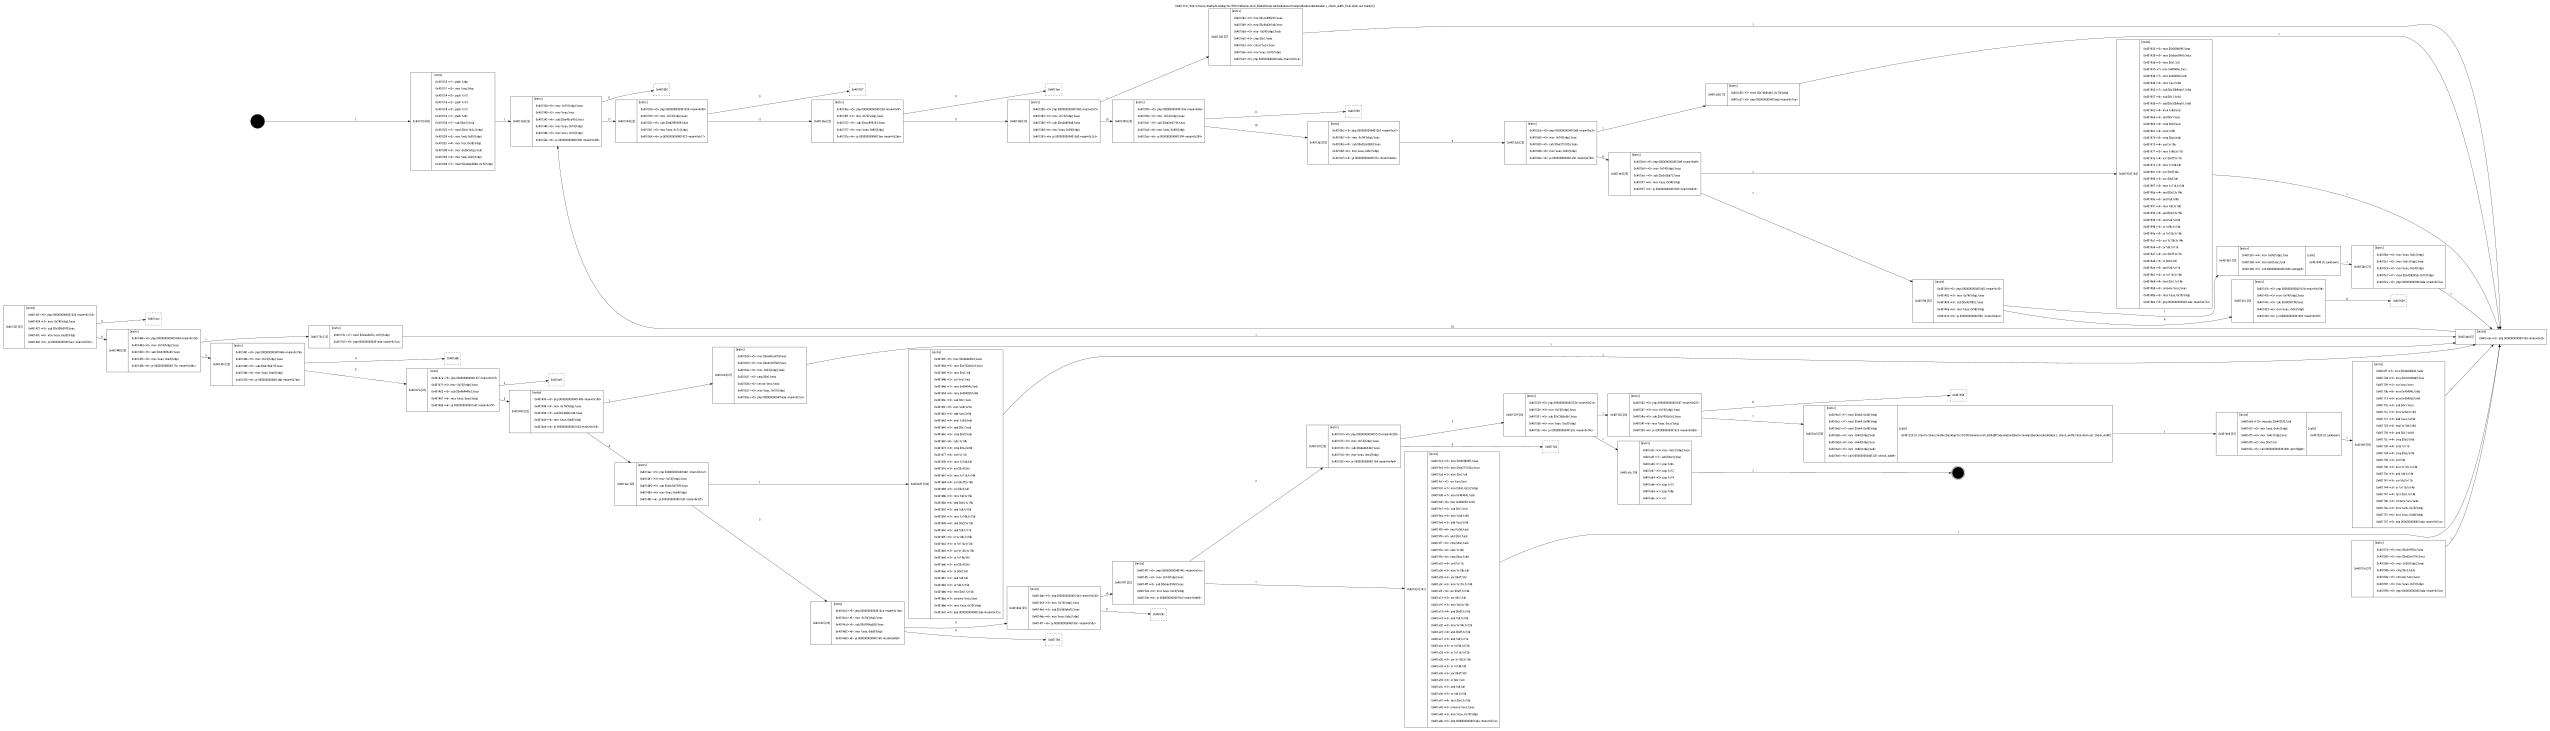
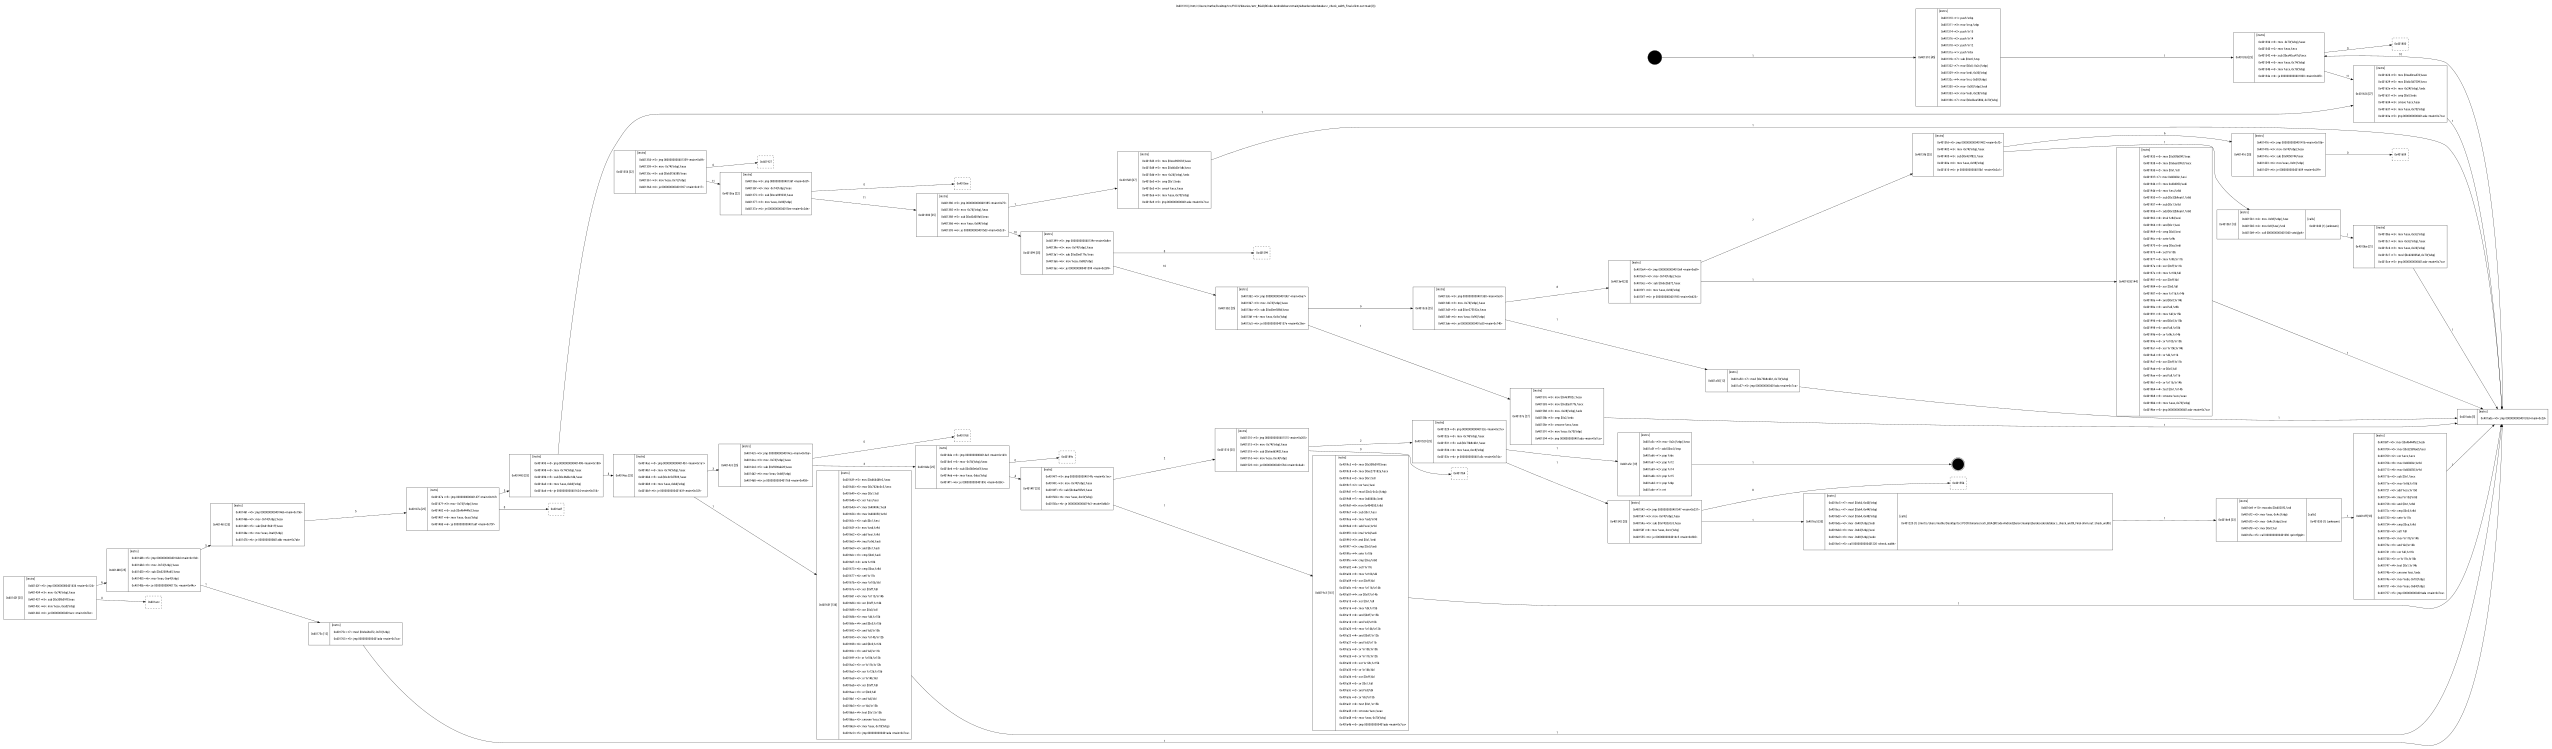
edge "0x40133d [23]" -> "0x401354 [22]": now "0x40133d [23]" -> "0x401624 [27]"
node "0x401abb": removed
edge "0x4013b2 [25]" -> "0x40157e [27]": added, label "1"
